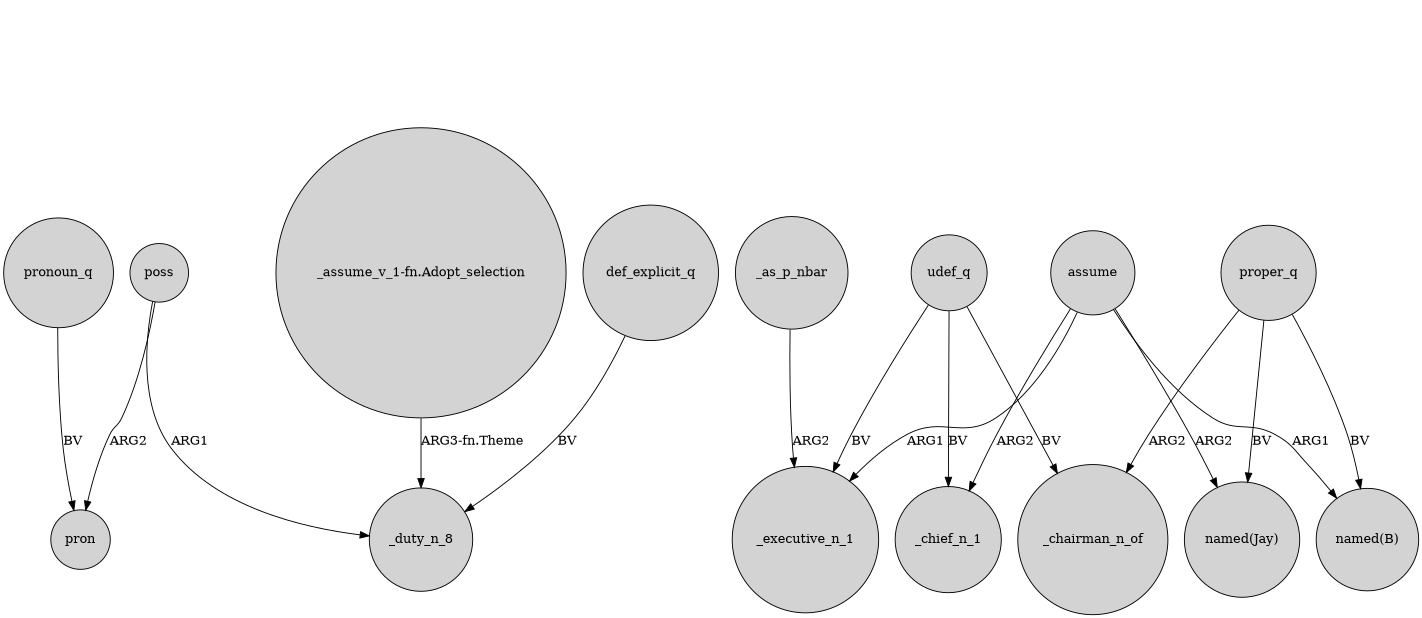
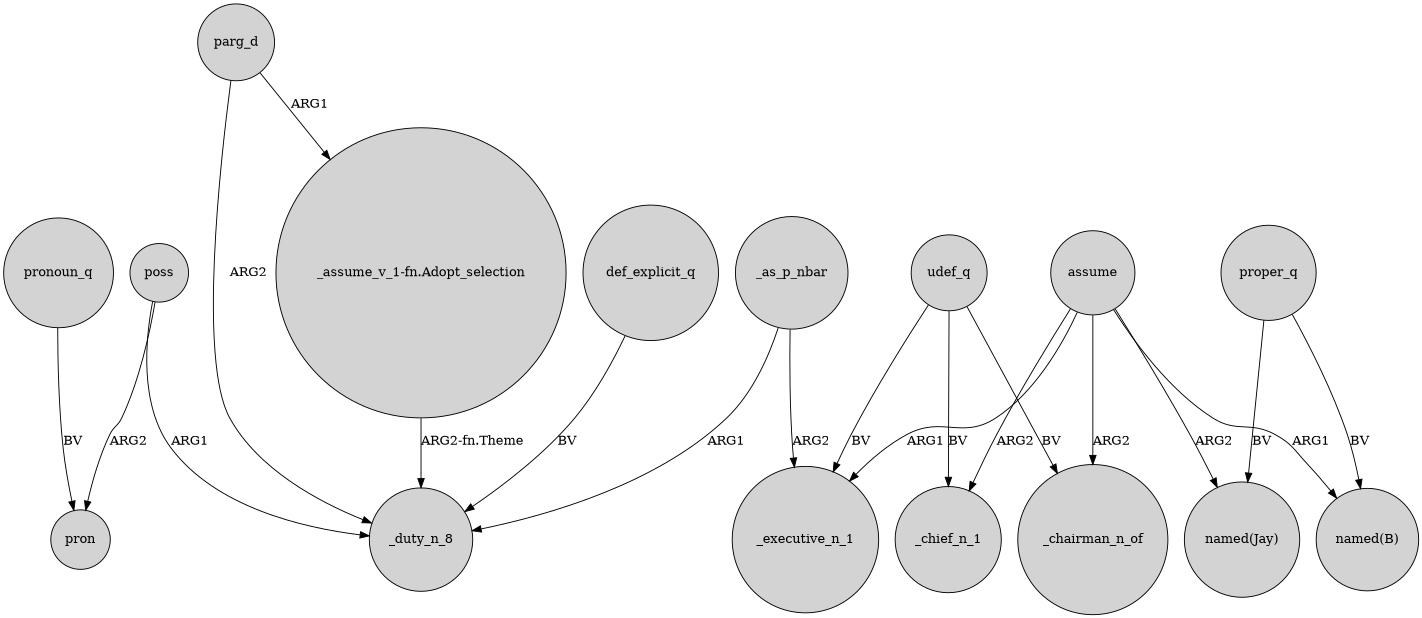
node "parg_d": added
edge "proper_q" -> "_chairman_n_of": now "assume" -> "_chairman_n_of"
edge "_assume_v_1-fn.Adopt_selection" -> "_duty_n_8": label "ARG3-fn.Theme" -> "ARG2-fn.Theme"
edge "_as_p_nbar" -> "_duty_n_8": added, label "ARG1"
